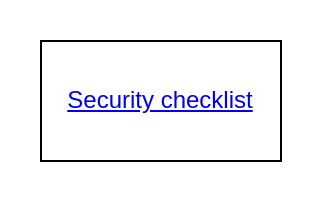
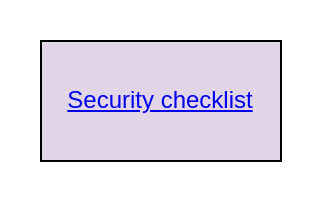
node "Security checklist": fillcolor #ffffff -> #e1d5e7
